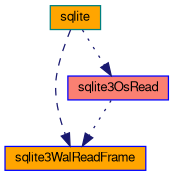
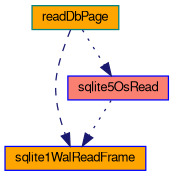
node "sqlite": label "sqlite" -> "readDbPage"
node "sqlite3OsRead": label "sqlite3OsRead" -> "sqlite5OsRead"
node "sqlite3WalReadFrame": label "sqlite3WalReadFrame" -> "sqlite1WalReadFrame"
